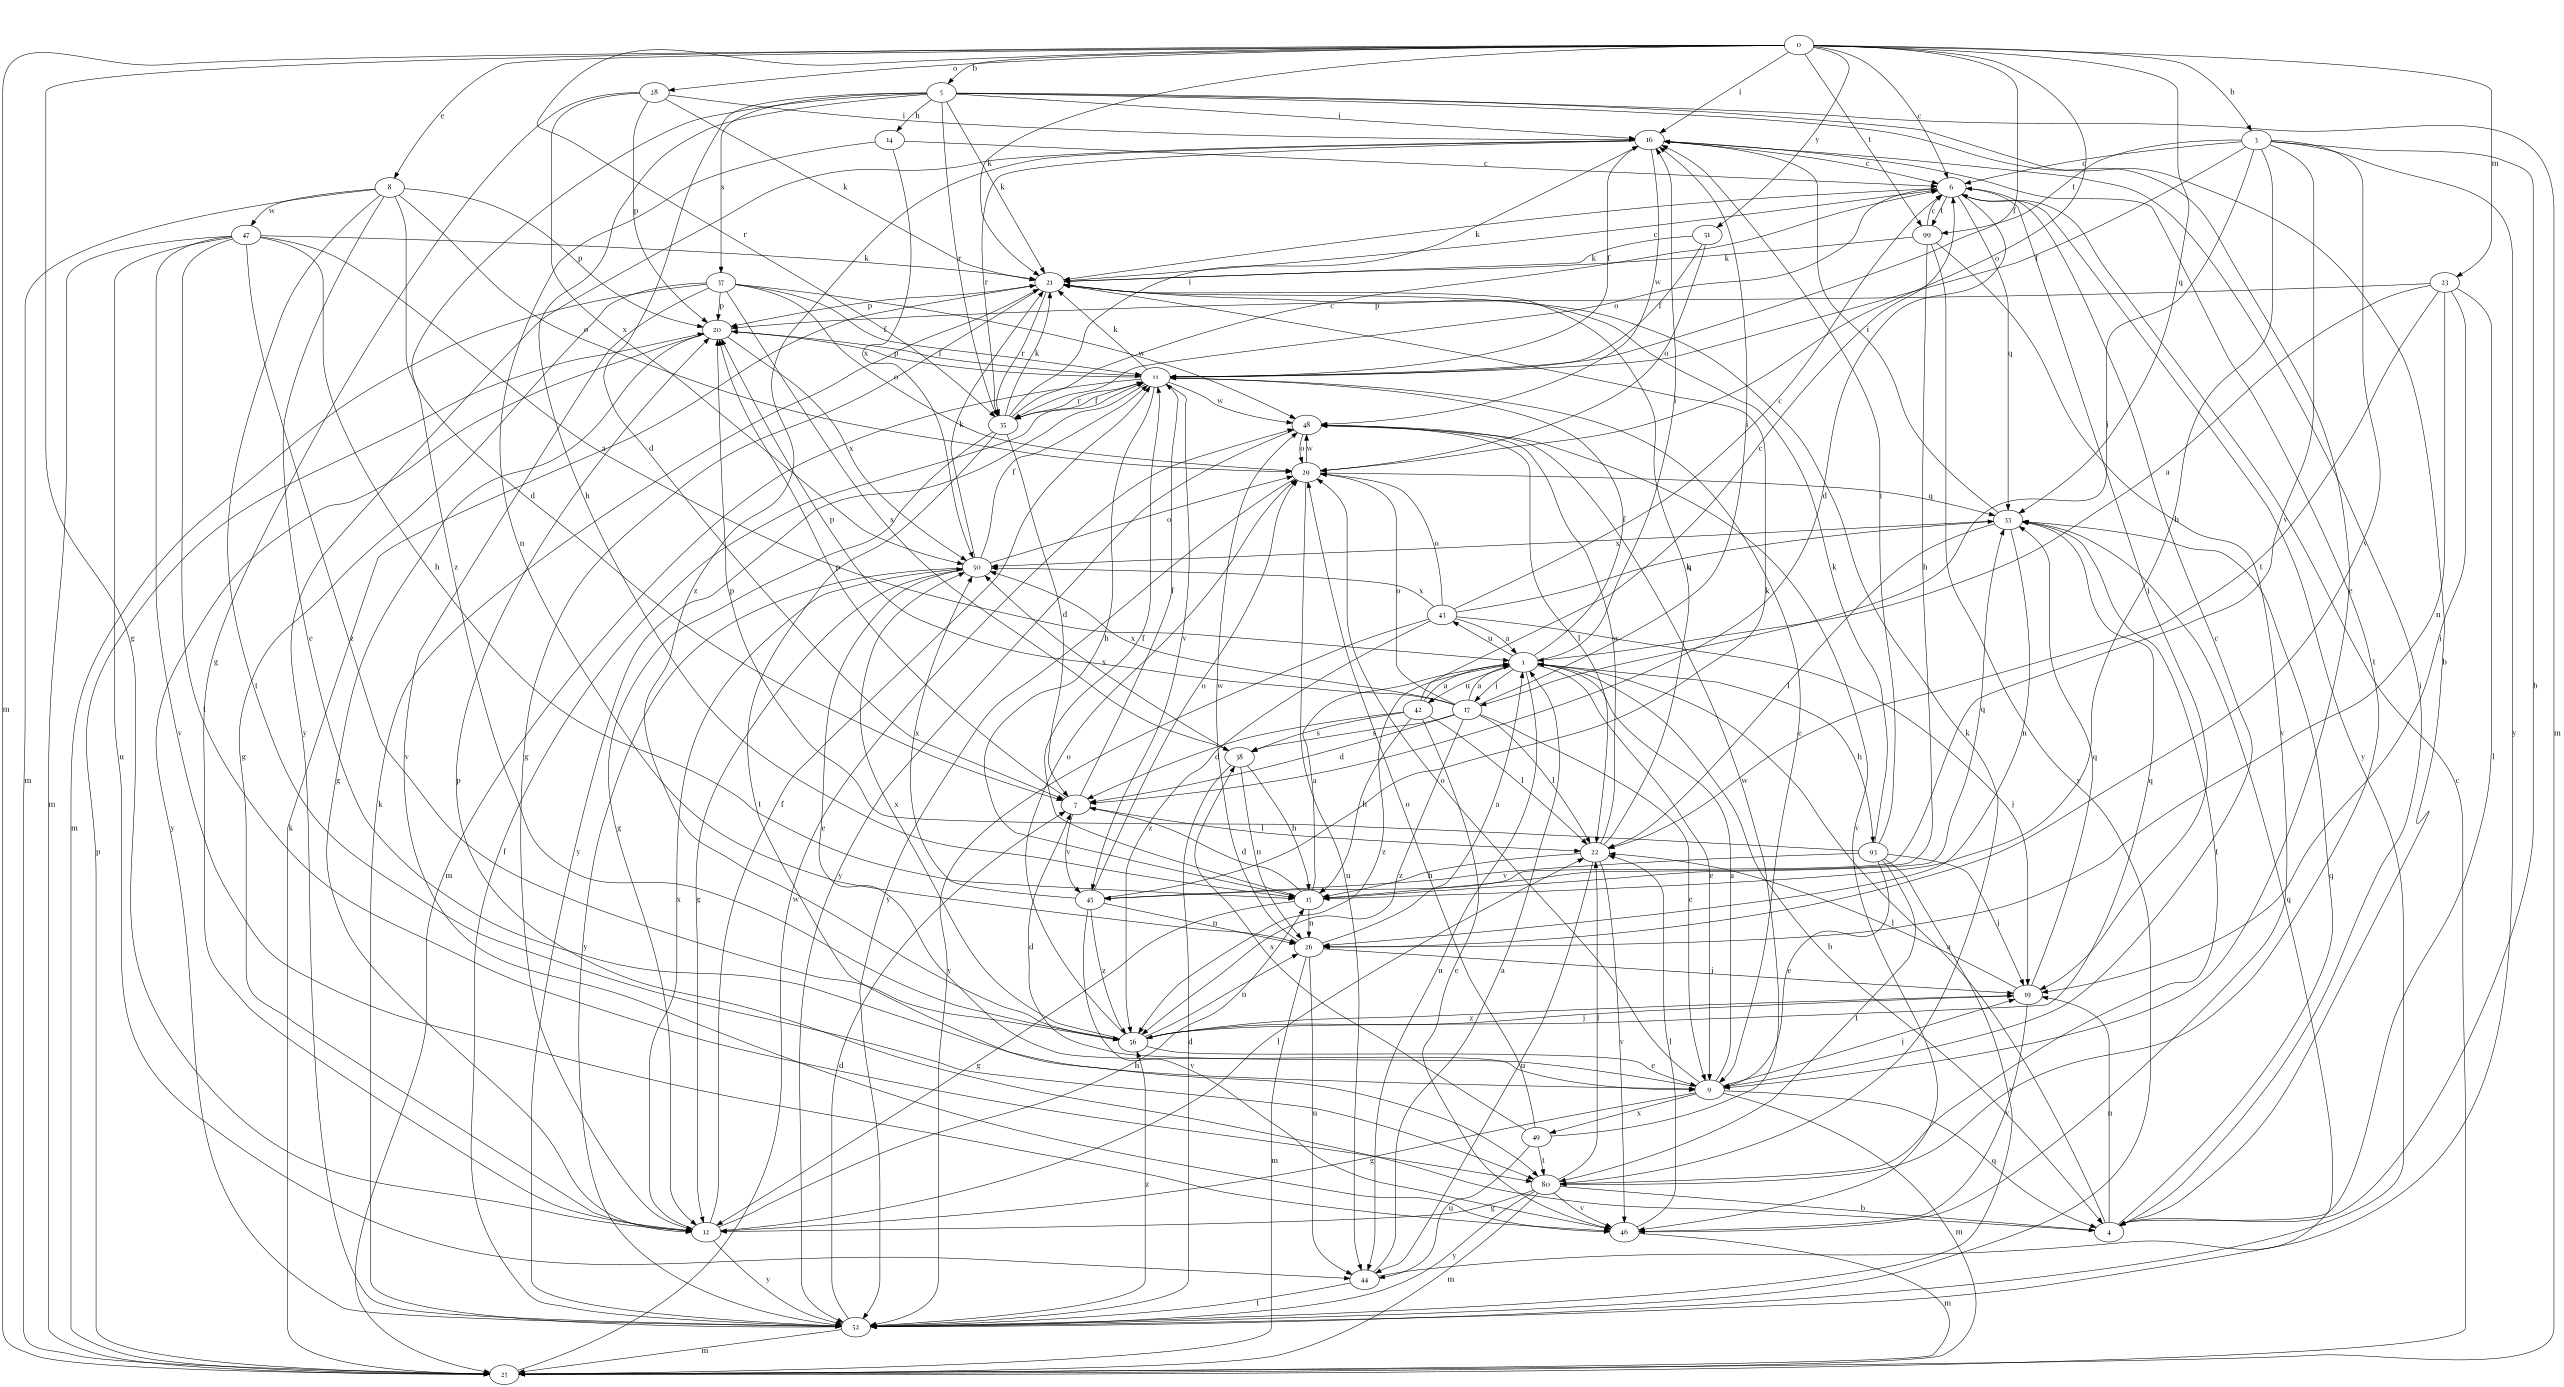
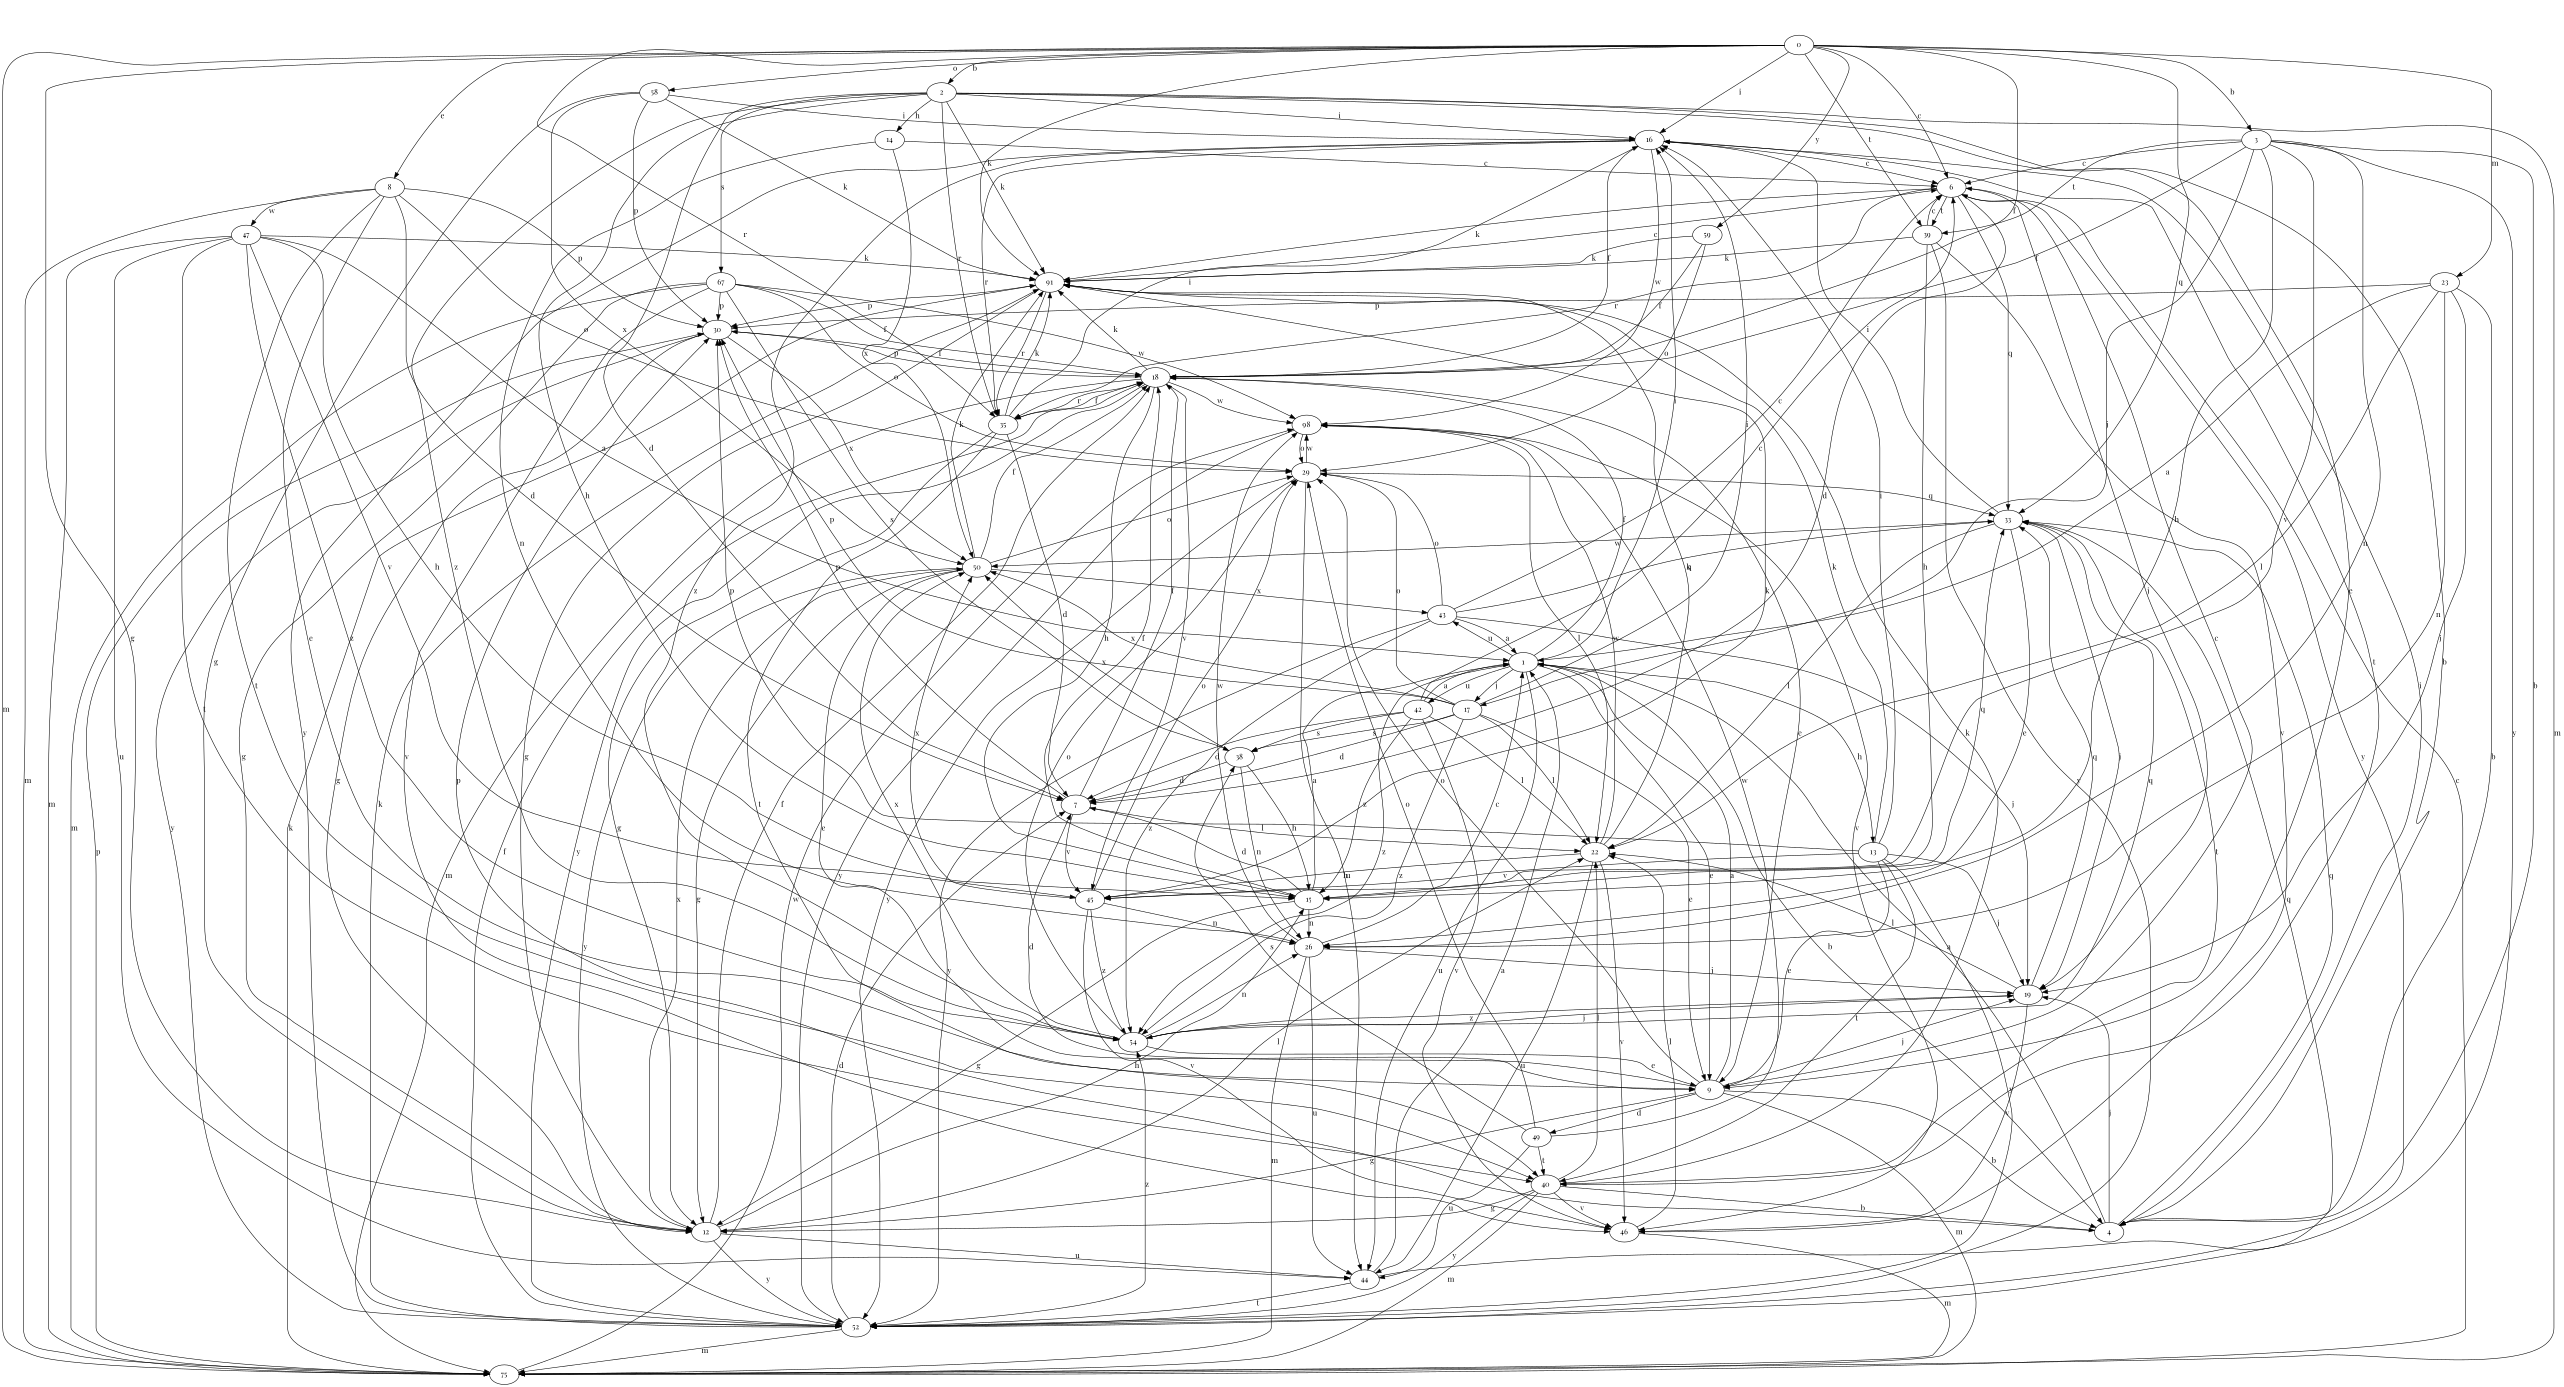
node "28": label "28" -> "58"
node "5": label "5" -> "2"
node "51": label "51" -> "59"
node "99": label "99" -> "39"
node "37": label "37" -> "67"
node "21": label "21" -> "91"
edge "35" -> "6": removed, label "c"
edge "6" -> "35": label "o" -> "r"
edge "0" -> "29": removed, label "o"
node "20": label "20" -> "30"
node "11": label "11" -> "18"
node "48": label "48" -> "98"
edge "33" -> "50": label "x" -> "w"
edge "3" -> "26": label "v" -> "n"
edge "23" -> "22": label "t" -> "l"
edge "43" -> "50": reversed
edge "17" -> "1": removed, label "a"
edge "33" -> "26": label "n" -> "e"
edge "33" -> "19": added, label "j"
edge "23" -> "4": label "l" -> "b"
edge "42" -> "15": label "h" -> "z"
edge "26" -> "1": label "a" -> "c"
node "93": label "93" -> "13"
edge "22" -> "15": now "22" -> "45"
edge "42" -> "46": label "e" -> "v"
node "56": label "56" -> "54"
edge "47" -> "46": now "47" -> "45"
edge "9" -> "49": label "x" -> "d"
edge "4" -> "19": label "n" -> "j"
edge "9" -> "4": label "q" -> "b"
edge "38" -> "52": now "38" -> "7"
node "80": label "80" -> "40"
edge "12" -> "44": added, label "u"
node "25": label "25" -> "75"
